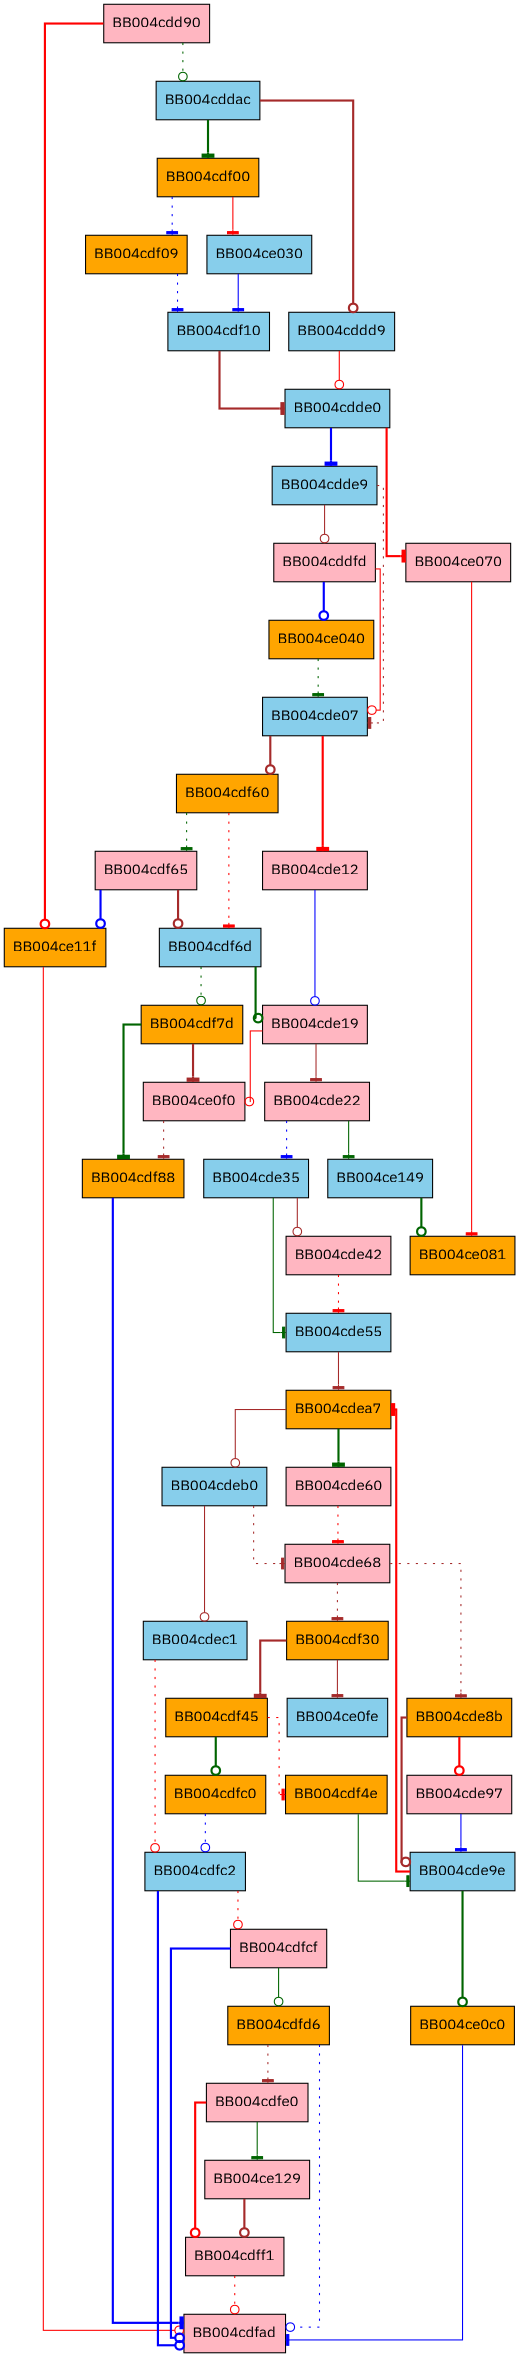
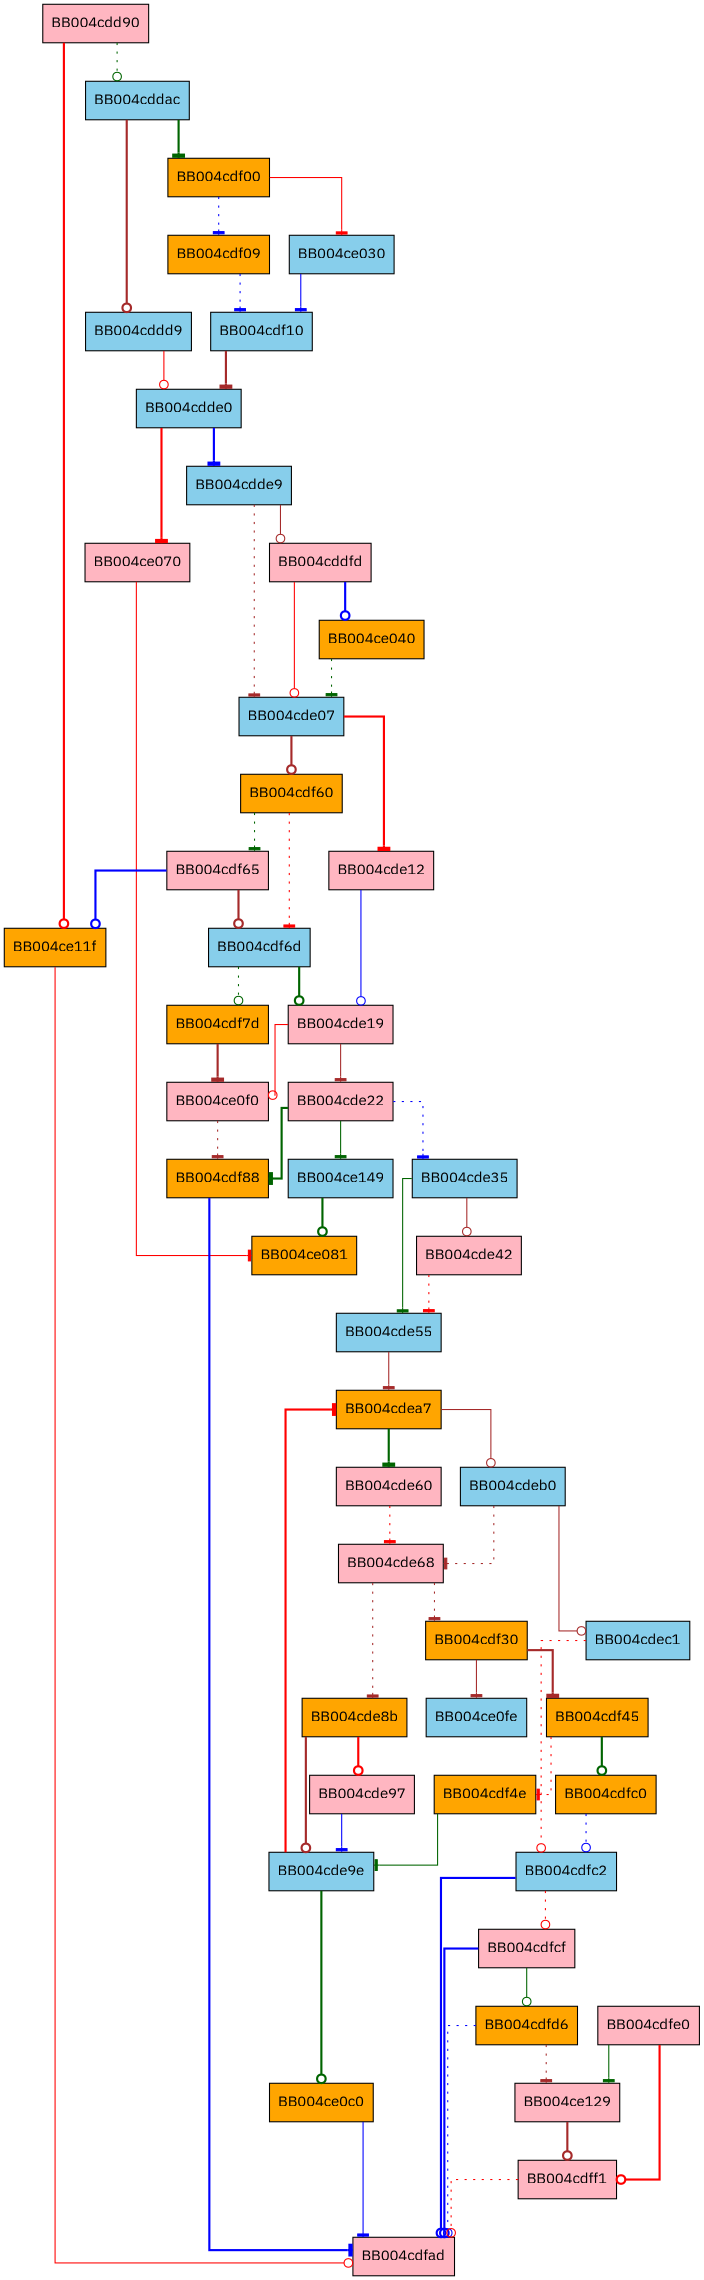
edge "BB004cdf7d" -> "BB004cdf88": now "BB004cde22" -> "BB004cdf88"
edge "BB004cdfd6" -> "BB004cdfe0": now "BB004cdfd6" -> "BB004ce129"
